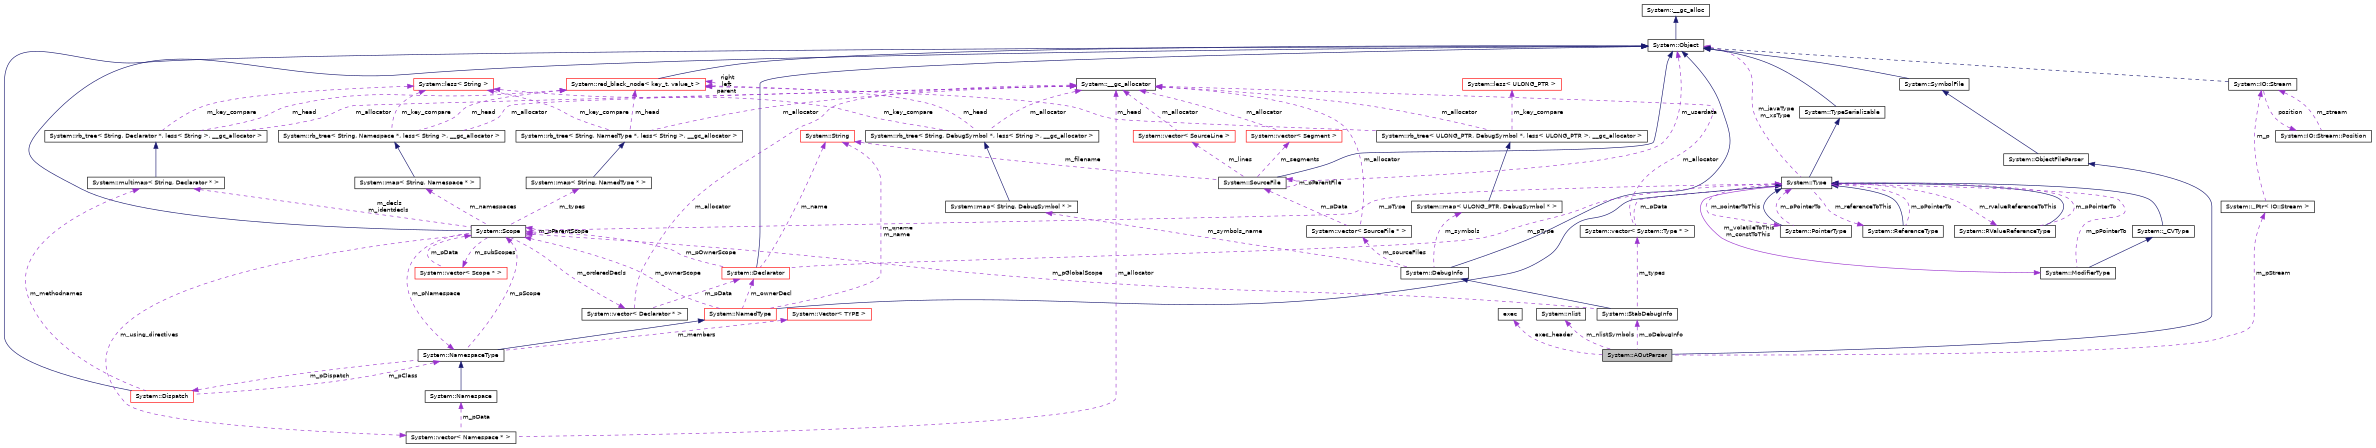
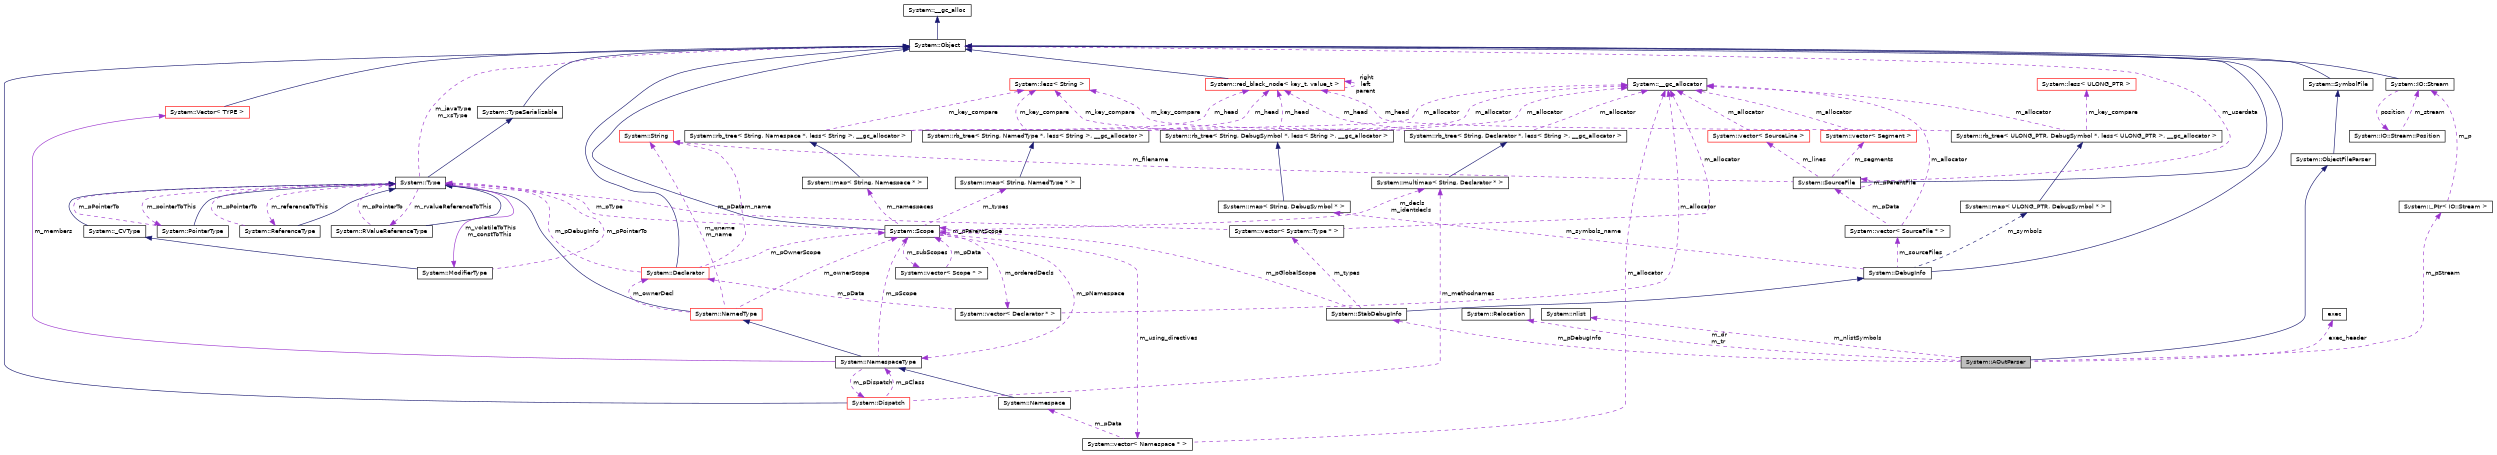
edge "System::Vector< TYPE >" -> "System::Object": added
edge "System::IO::Stream" -> "System::Object": style dashed -> solid
edge "System::Declarator" -> "System::Type": label " m_pType" -> " m_pDebugInfo"
edge "System::DebugInfo" -> "System::map< ULONG_PTR, DebugSymbol * >": color darkorchid3 -> midnightblue
node "System::vector< Scope * >": color red -> black
node "System::Relocation": added
edge "System::NamespaceType" -> "System::Vector< TYPE >": style dashed -> solid
